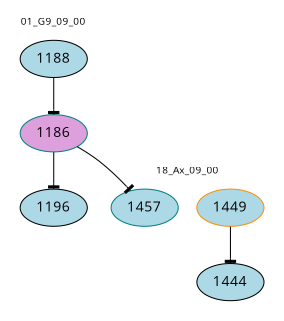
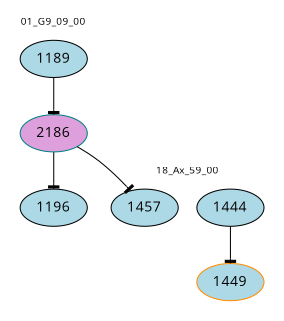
node "1188": label "1188" -> "1189"
node "1186": label "1186" -> "2186"
cluster "18_Ax_09_00": label "18_Ax_09_00" -> "18_Ax_59_00"
node "1457": color teal -> black
edge "1449" -> "1444": reversed
